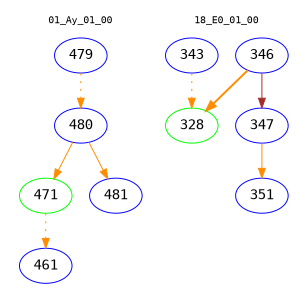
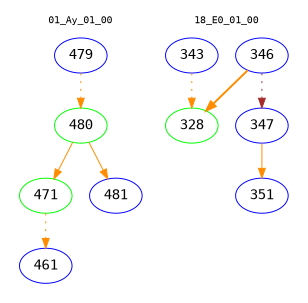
edge "346" -> "347": style solid -> dotted
node "480": color blue -> green
